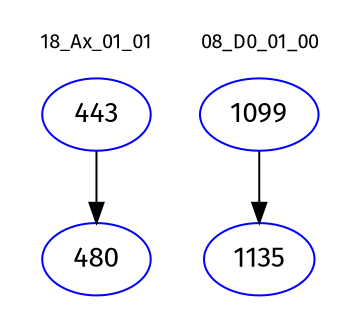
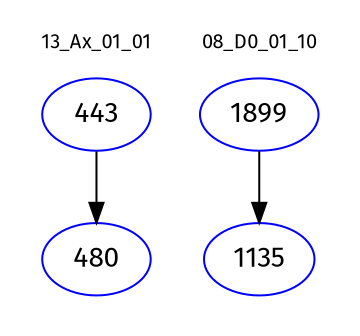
cluster "18_Ax_01_01": label "18_Ax_01_01" -> "13_Ax_01_01"
cluster "08_D0_01_00": label "08_D0_01_00" -> "08_D0_01_10"
node "1099": label "1099" -> "1899"
